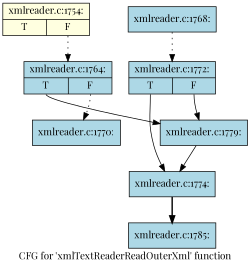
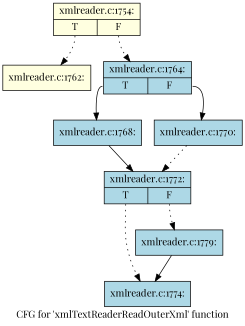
edge "xmlreader.c:1768:" -> "xmlreader.c:1772:": style dotted -> solid
node "xmlreader.c:1762:": added
edge "xmlreader.c:1764:" -> "xmlreader.c:1770:": style dotted -> solid
edge "xmlreader.c:1772:" -> "xmlreader.c:1779:": style solid -> dotted
edge "xmlreader.c:1764:" -> "xmlreader.c:1779:": now "xmlreader.c:1764:" -> "xmlreader.c:1768:"
edge "xmlreader.c:1772:" -> "xmlreader.c:1774:": style solid -> dotted
edge "xmlreader.c:1770:" -> "xmlreader.c:1772:": added
node "xmlreader.c:1785:": removed
